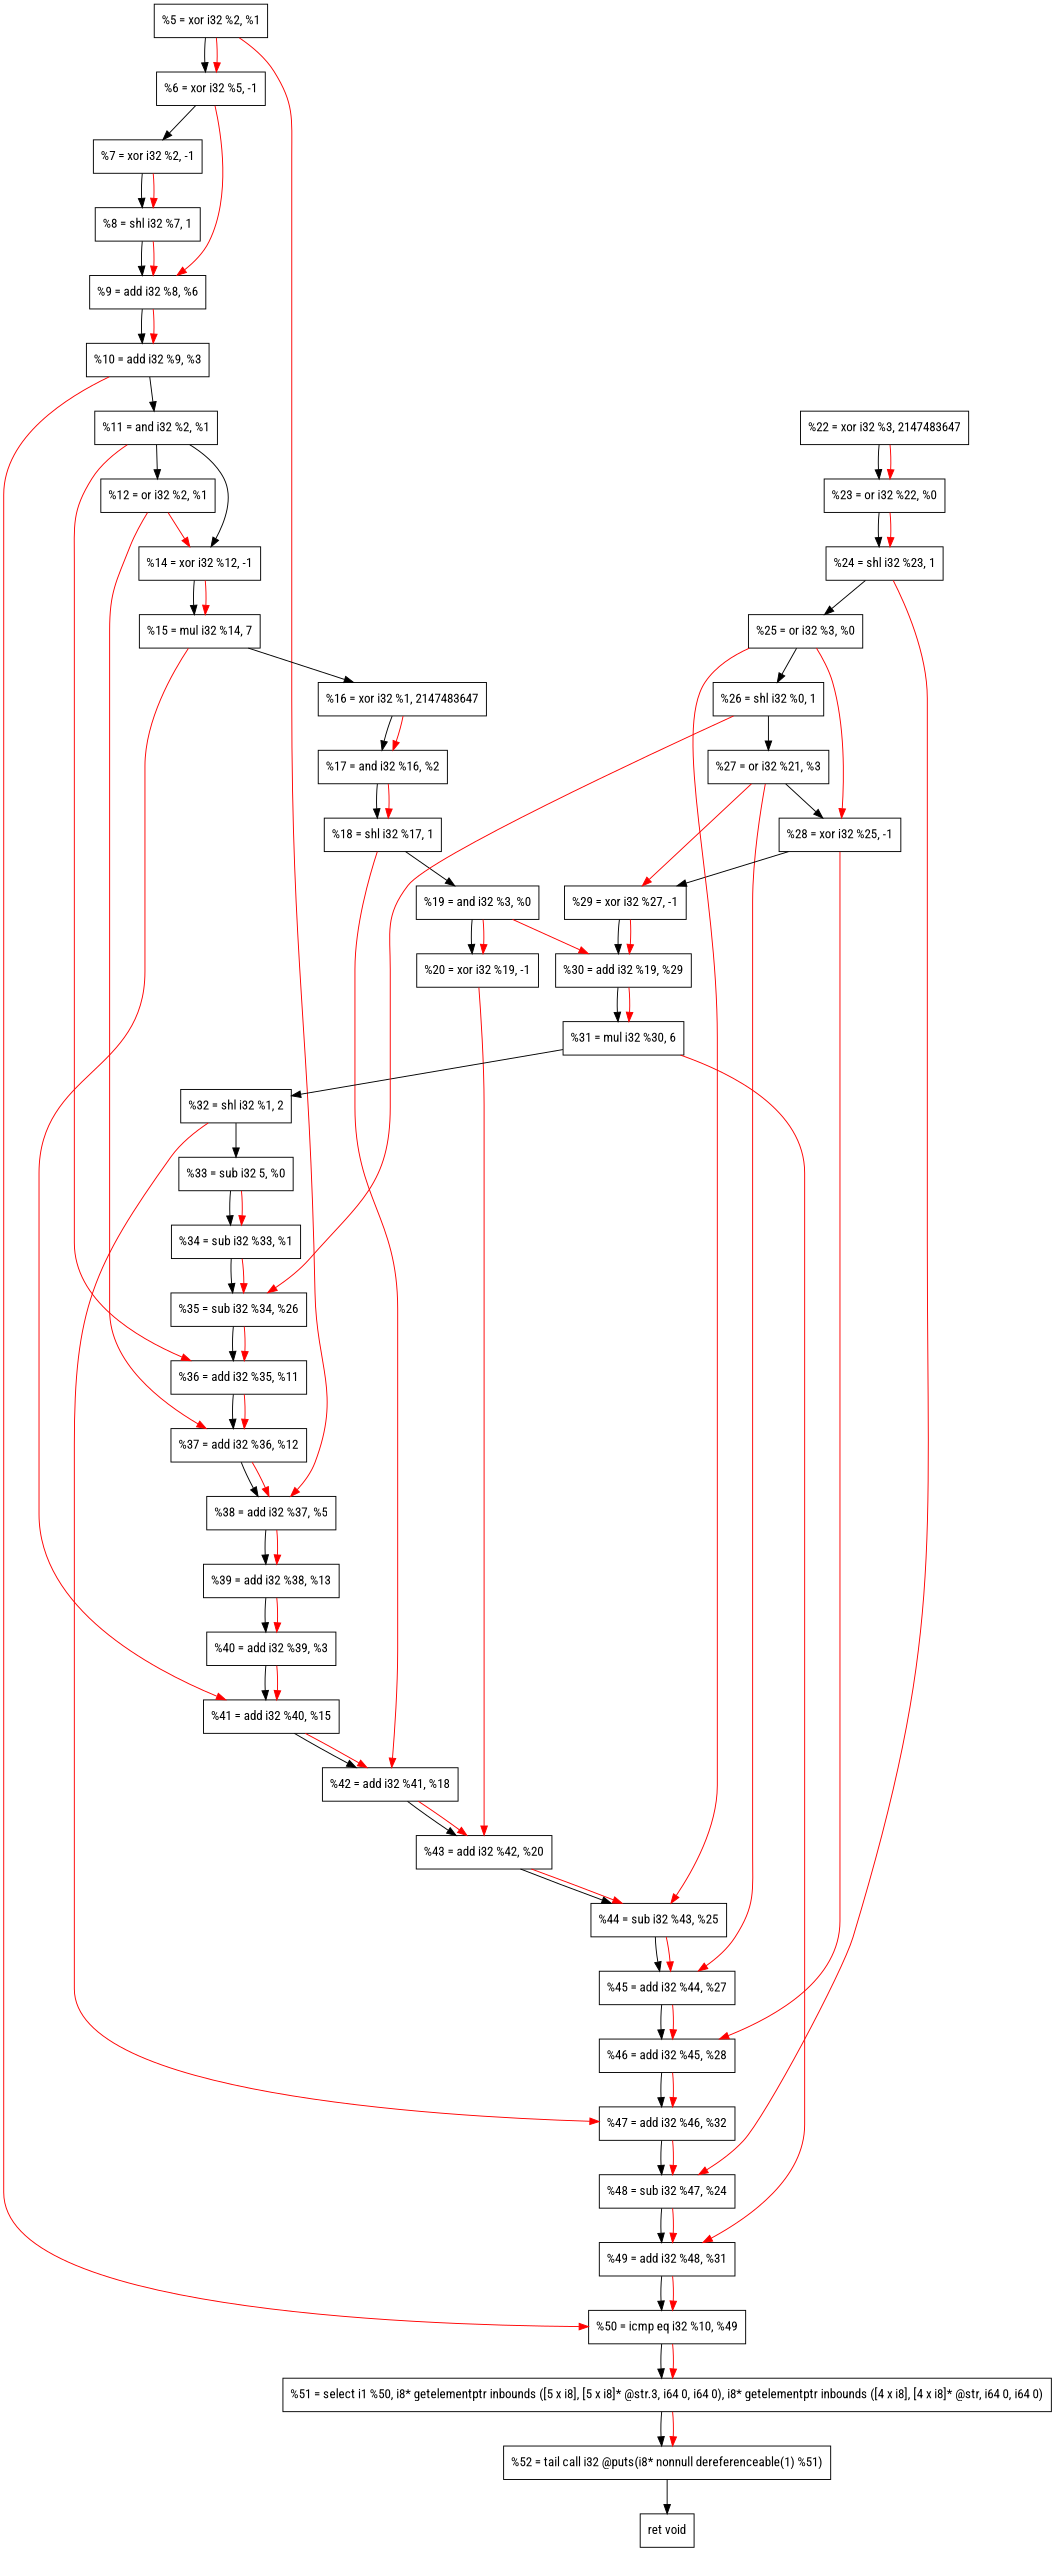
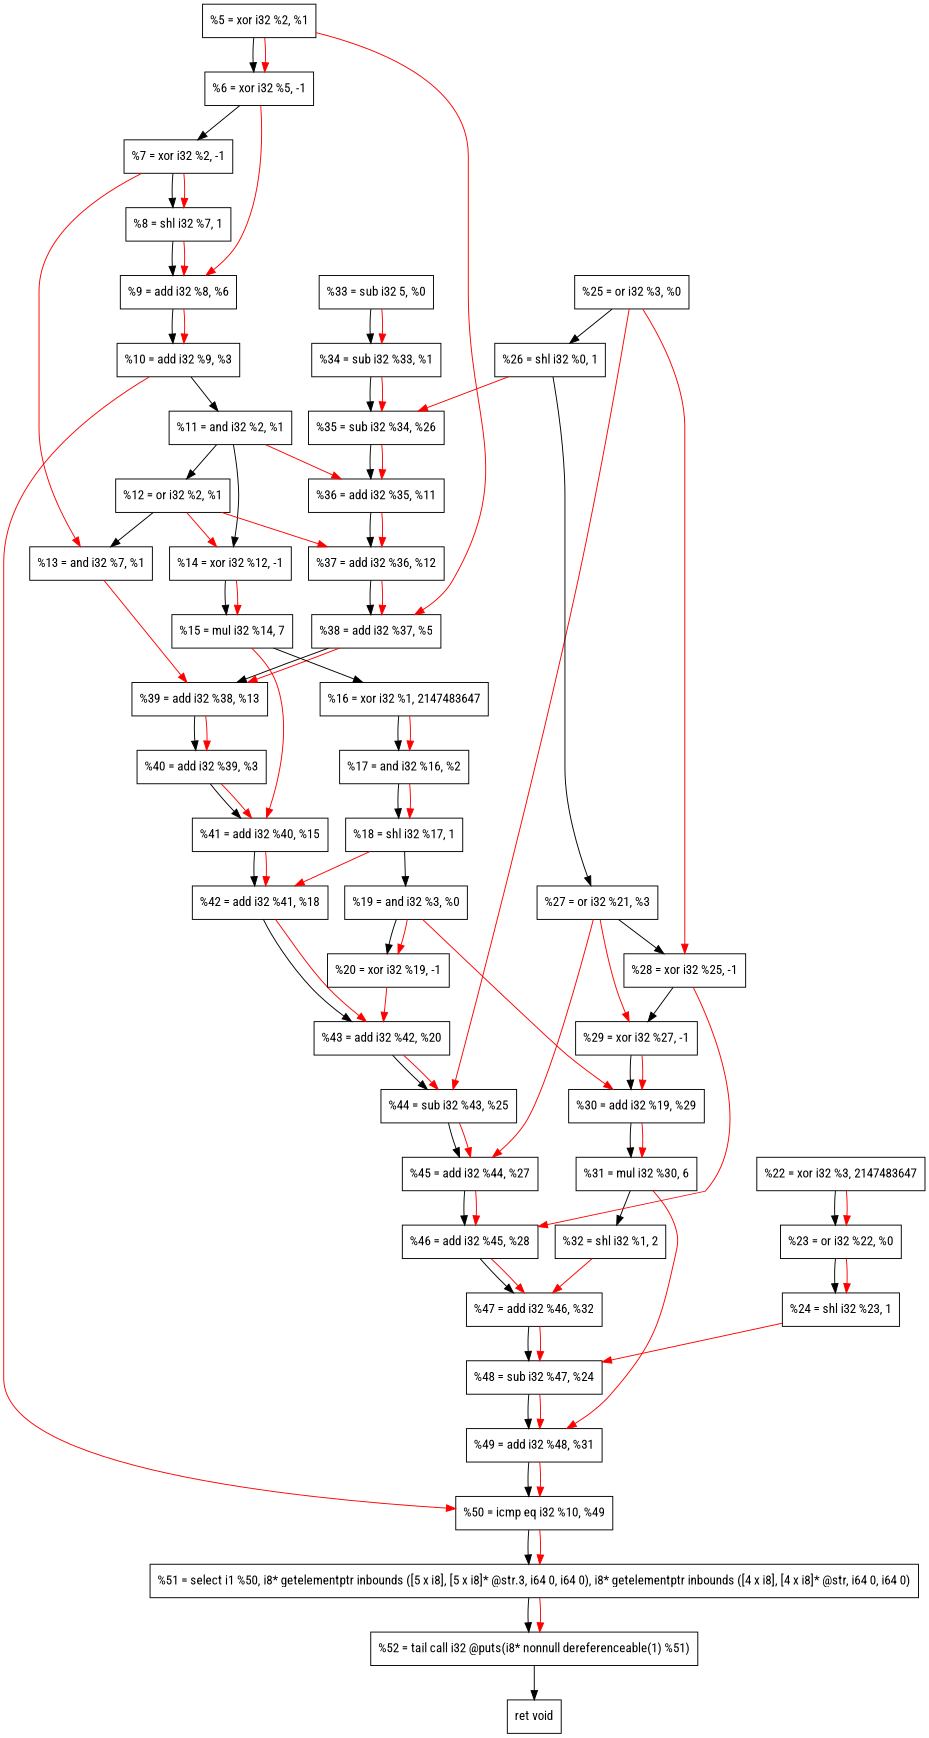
node "%13 = and i32 %7, %1": added
edge "%24 = shl i32 %23, 1" -> "%25 = or i32 %3, %0": removed
edge "%32 = shl i32 %1, 2" -> "%33 = sub i32 5, %0": removed
